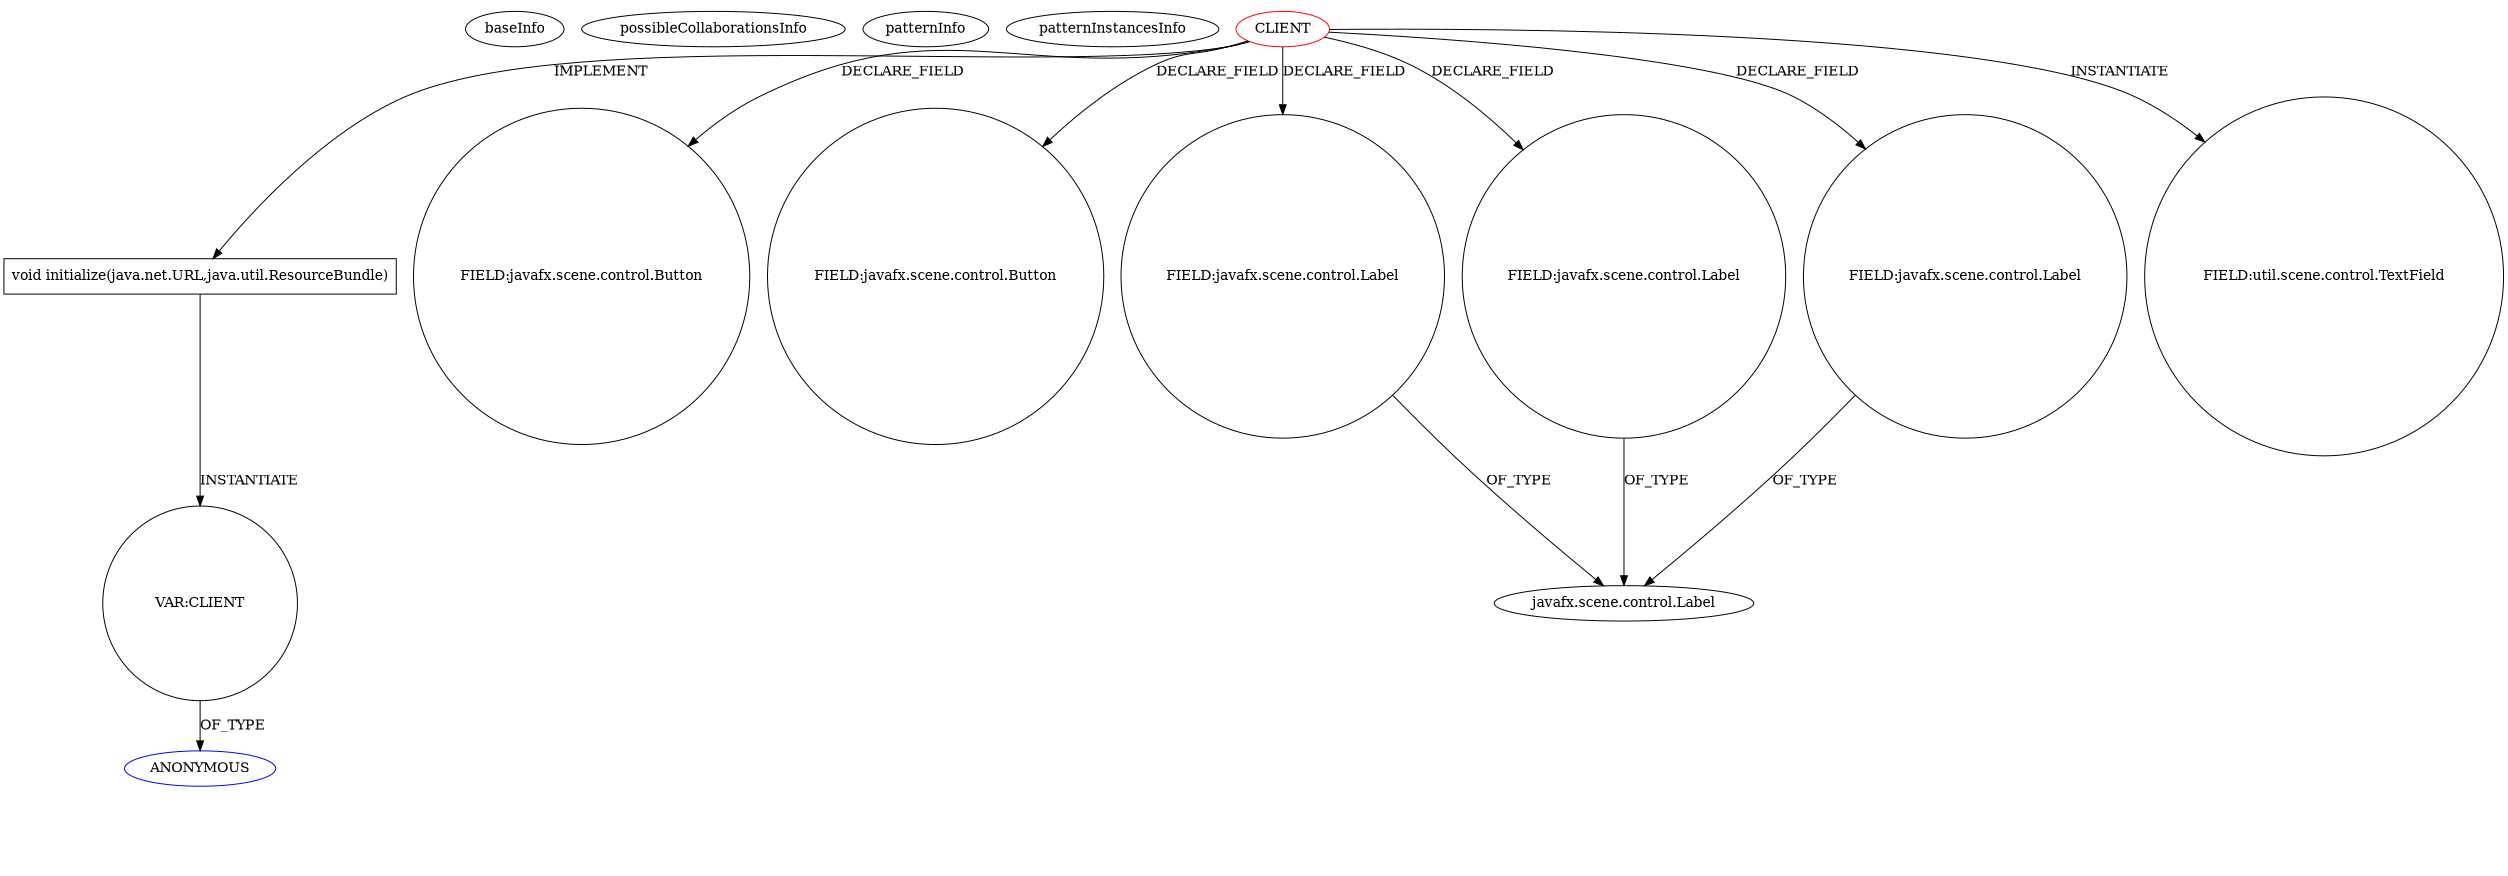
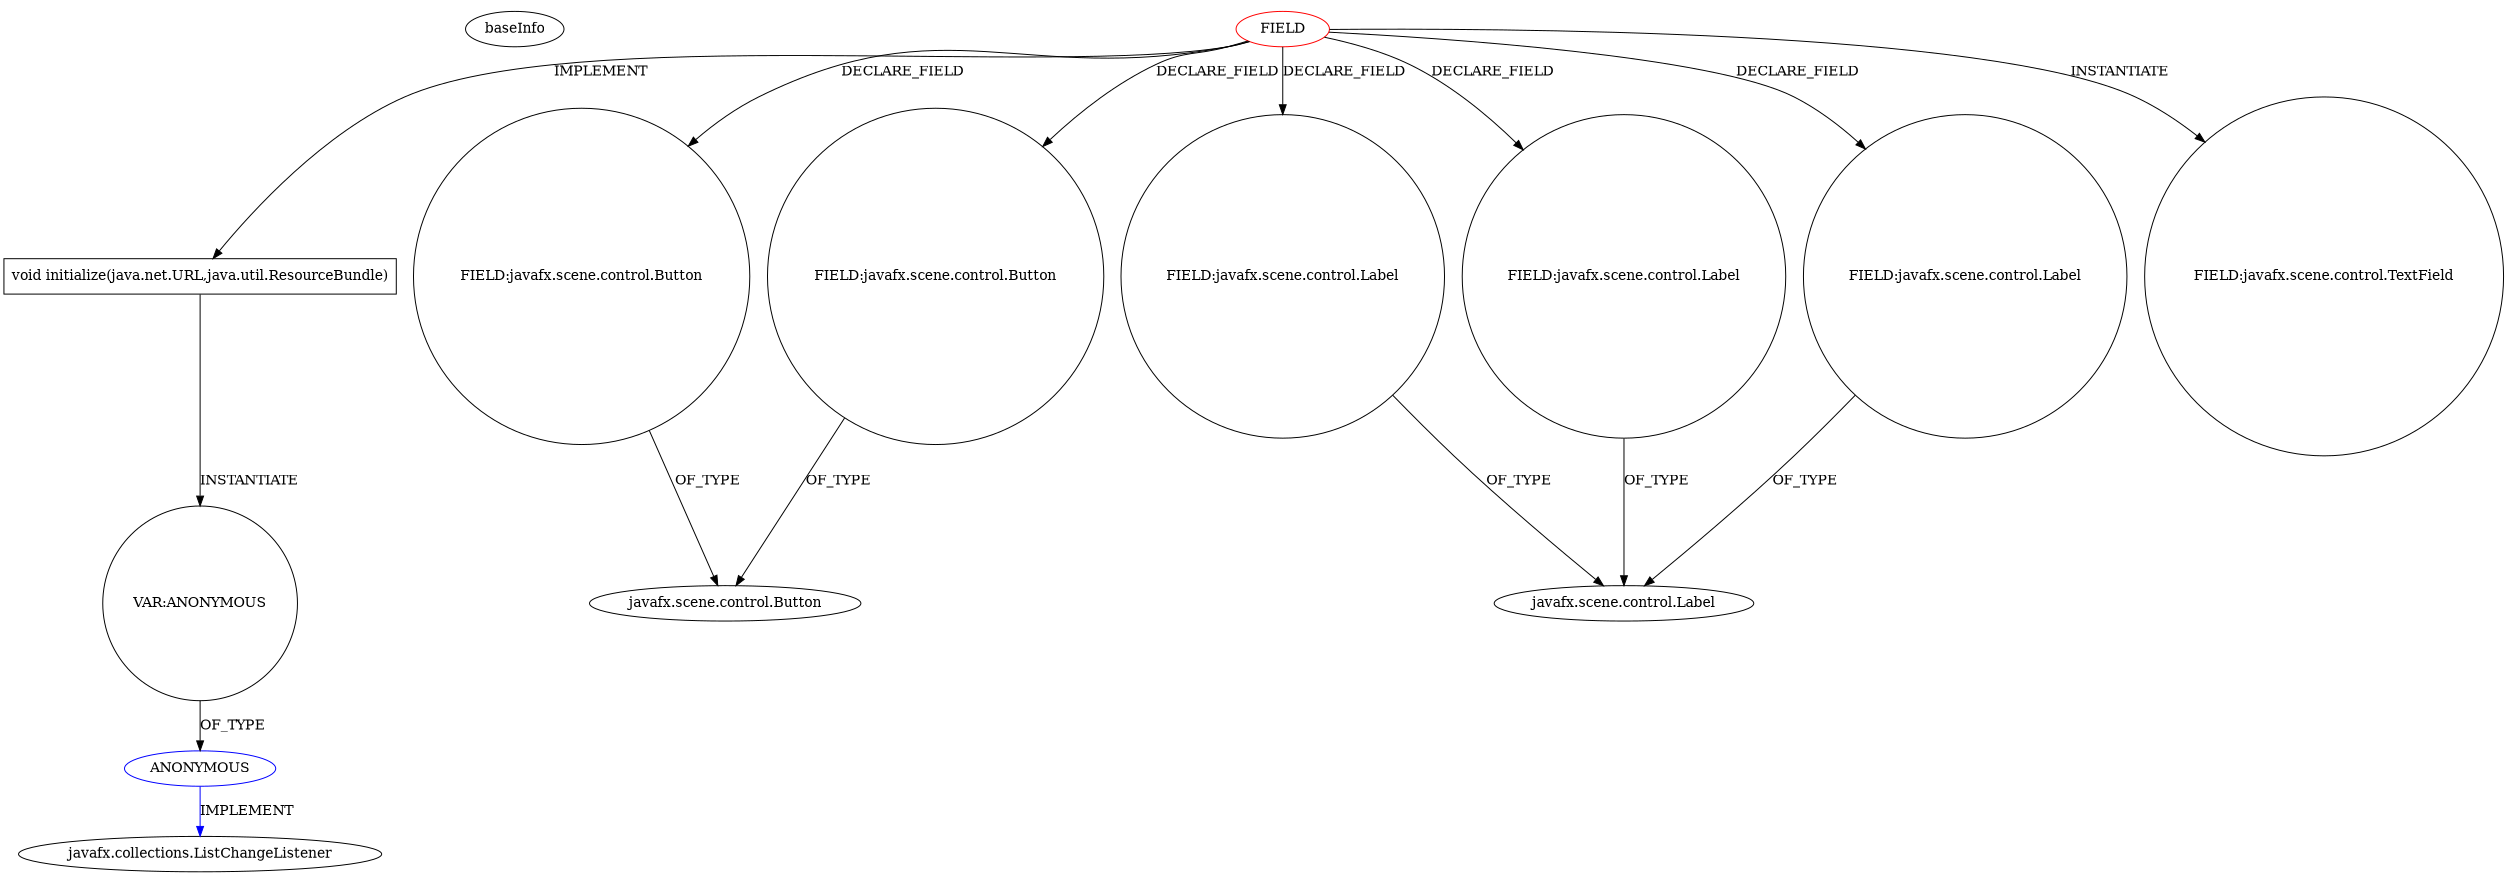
node "possibleCollaborationsInfo": removed
node "patternInfo": removed
node "patternInstancesInfo": removed
node "CLIENT": label "CLIENT" -> "FIELD"
node "FIELD:util.scene.control.TextField": label "FIELD:util.scene.control.TextField" -> "FIELD:javafx.scene.control.TextField"
node "VAR:CLIENT": label "VAR:CLIENT" -> "VAR:ANONYMOUS"
node "javafx.scene.control.Button": added
node "javafx.collections.ListChangeListener": added
